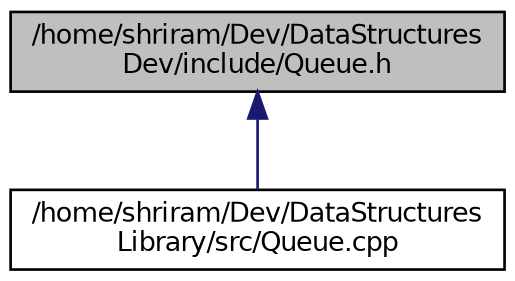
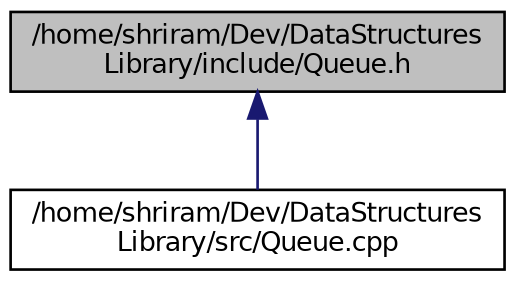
node "/home/shriram/Dev/DataStructures Dev/include/Queue.h": label "/home/shriram/Dev/DataStructures Dev/include/Queue.h" -> "/home/shriram/Dev/DataStructures Library/include/Queue.h"
